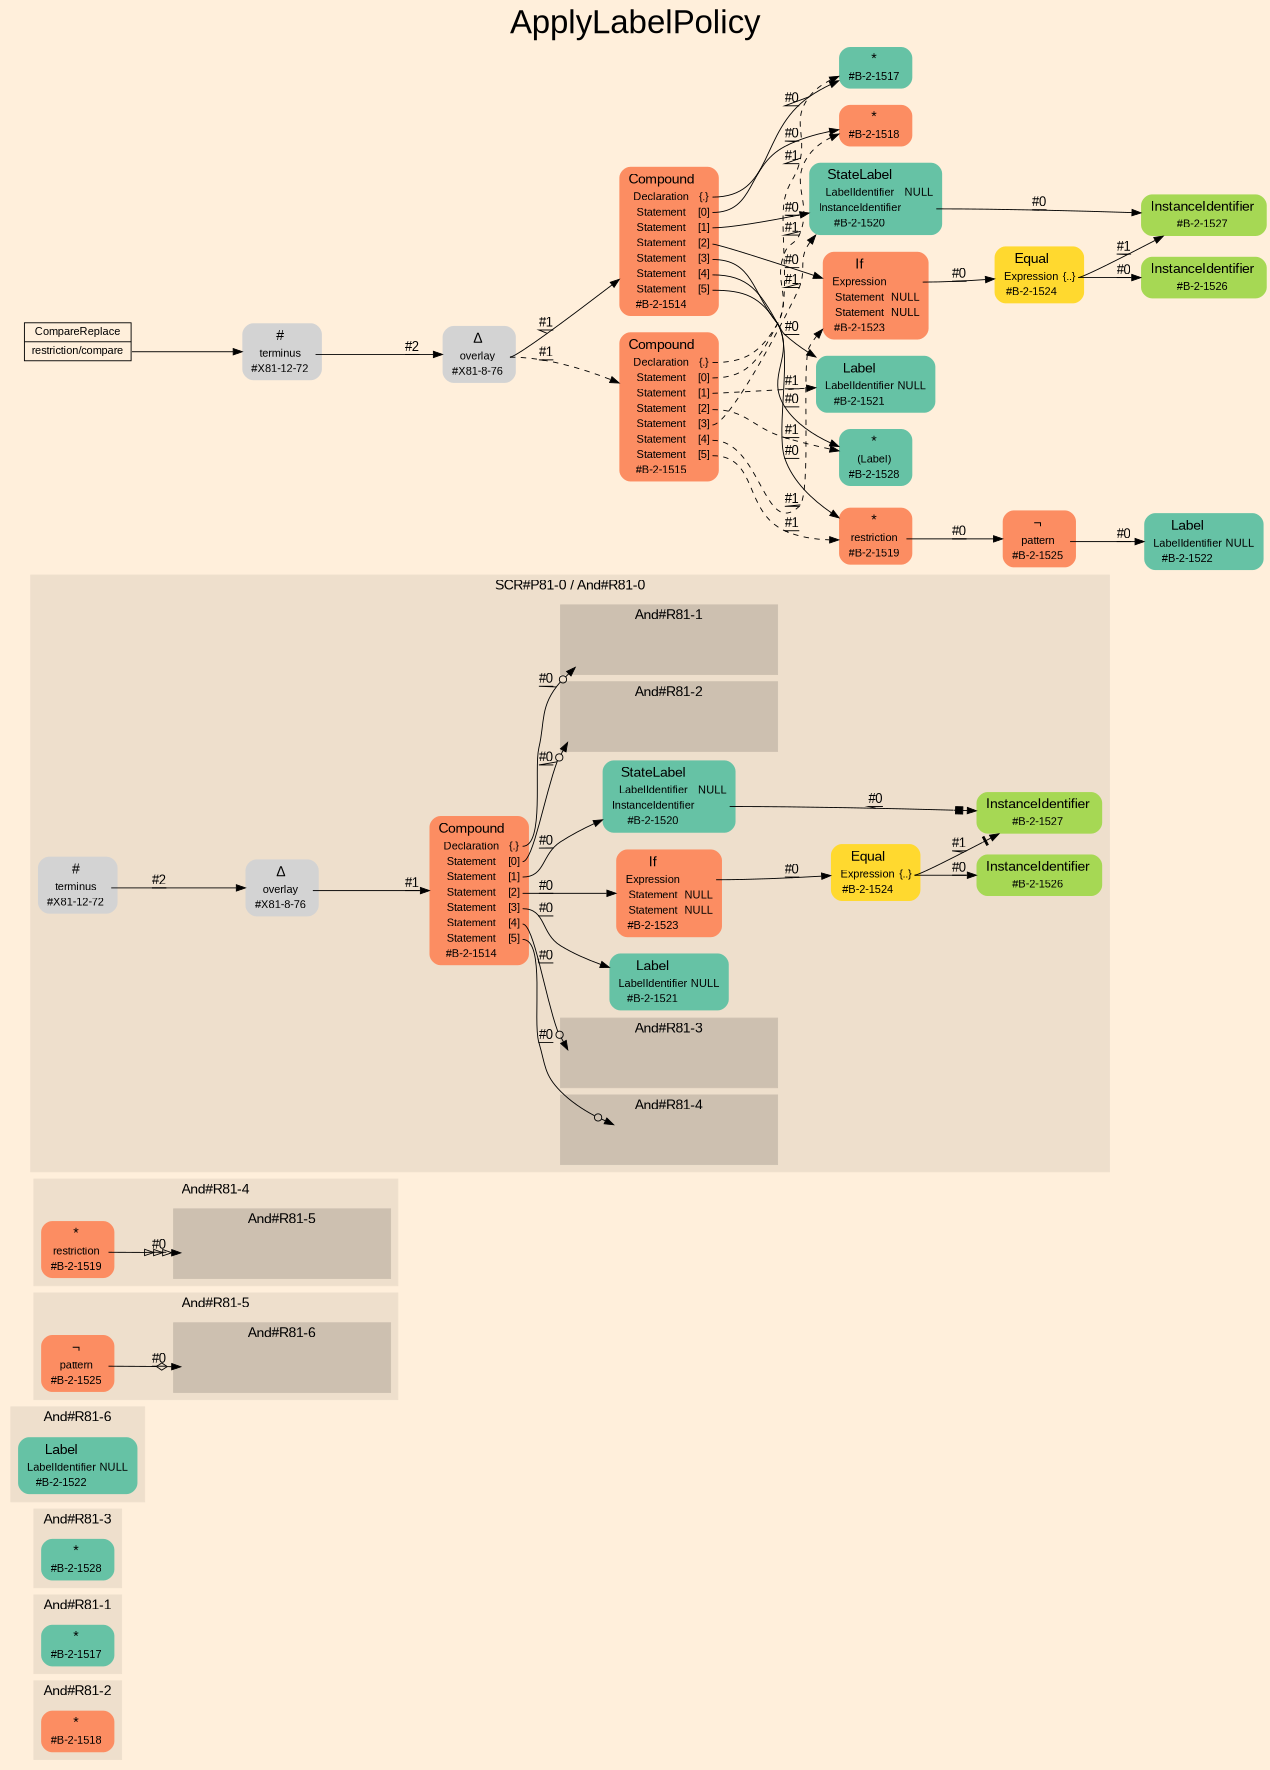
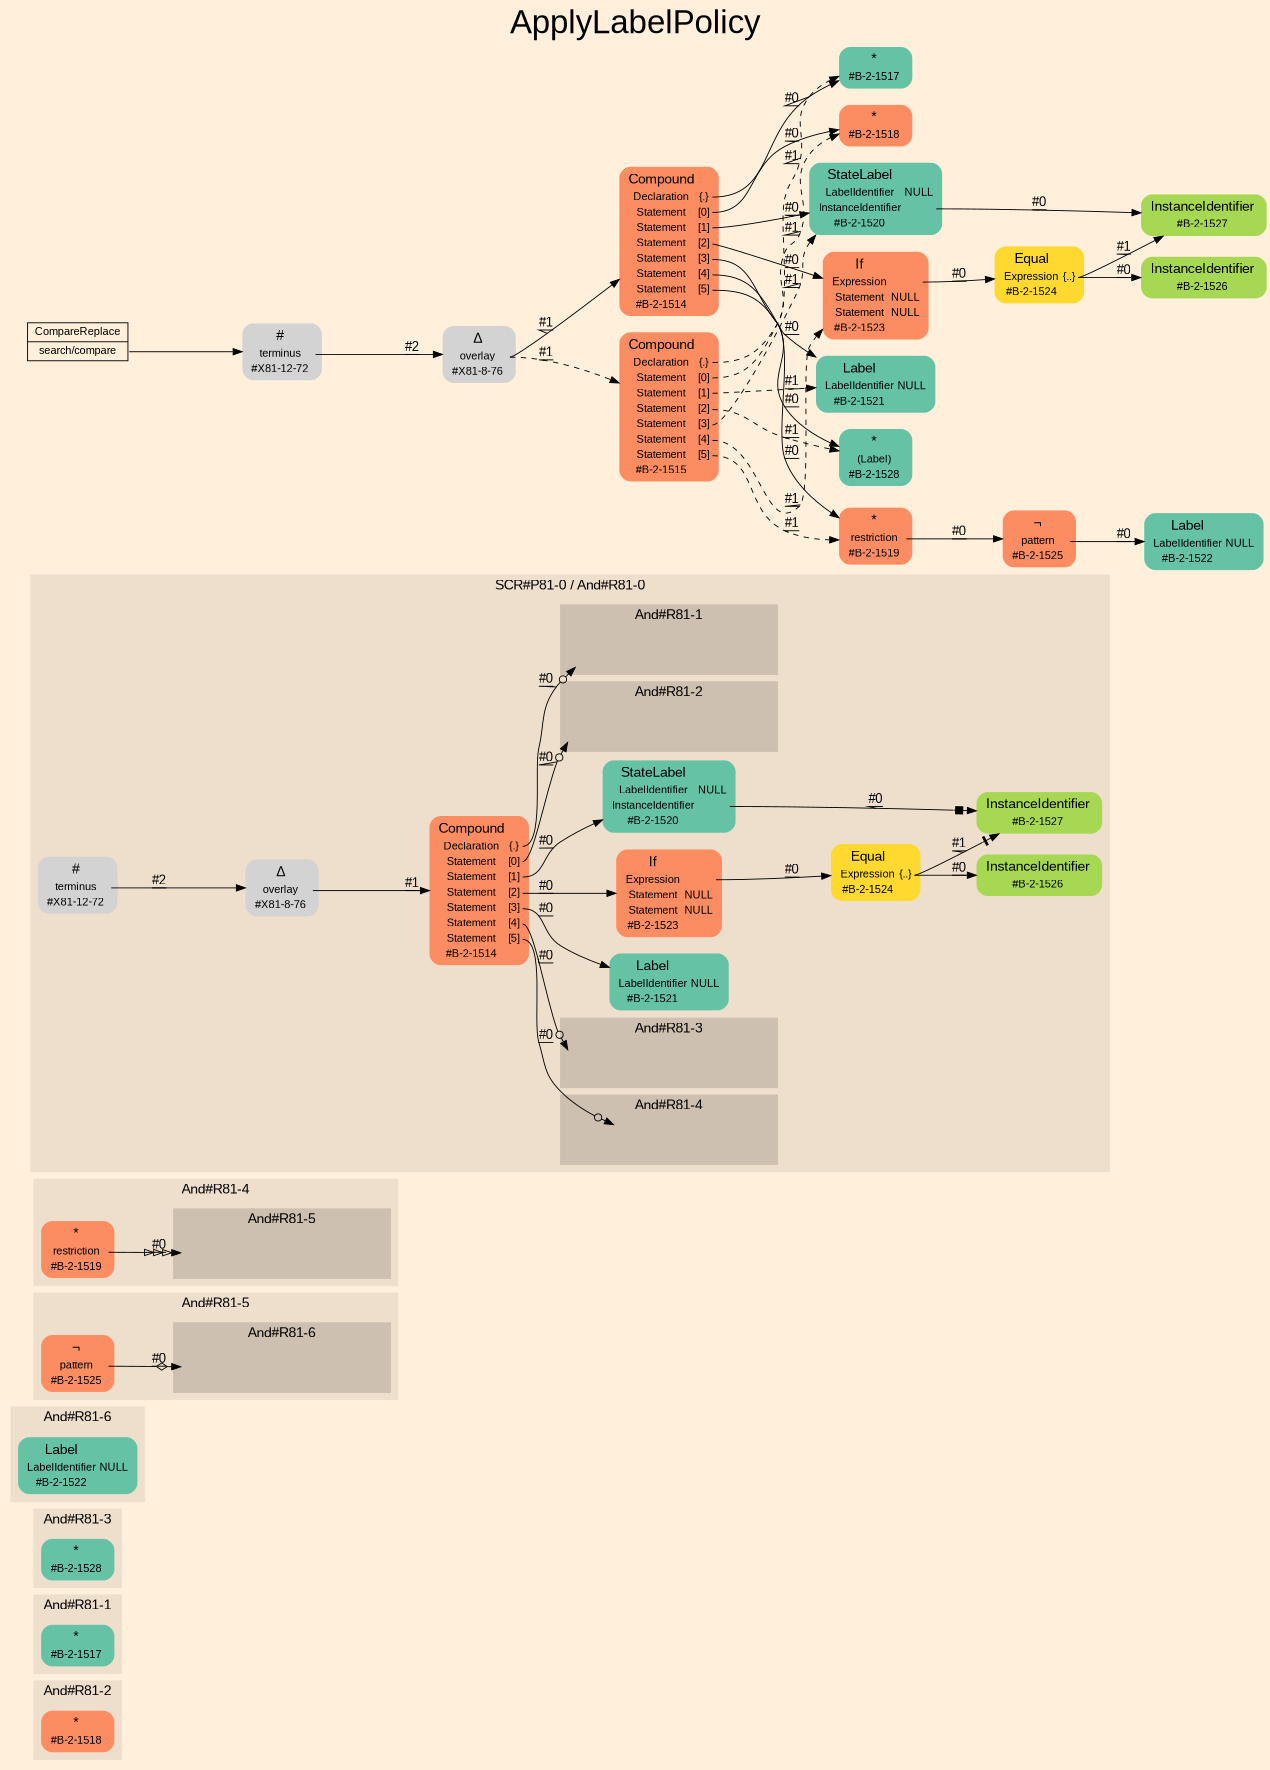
node "CompareReplace": text "restriction/compare" -> "search/compare"
